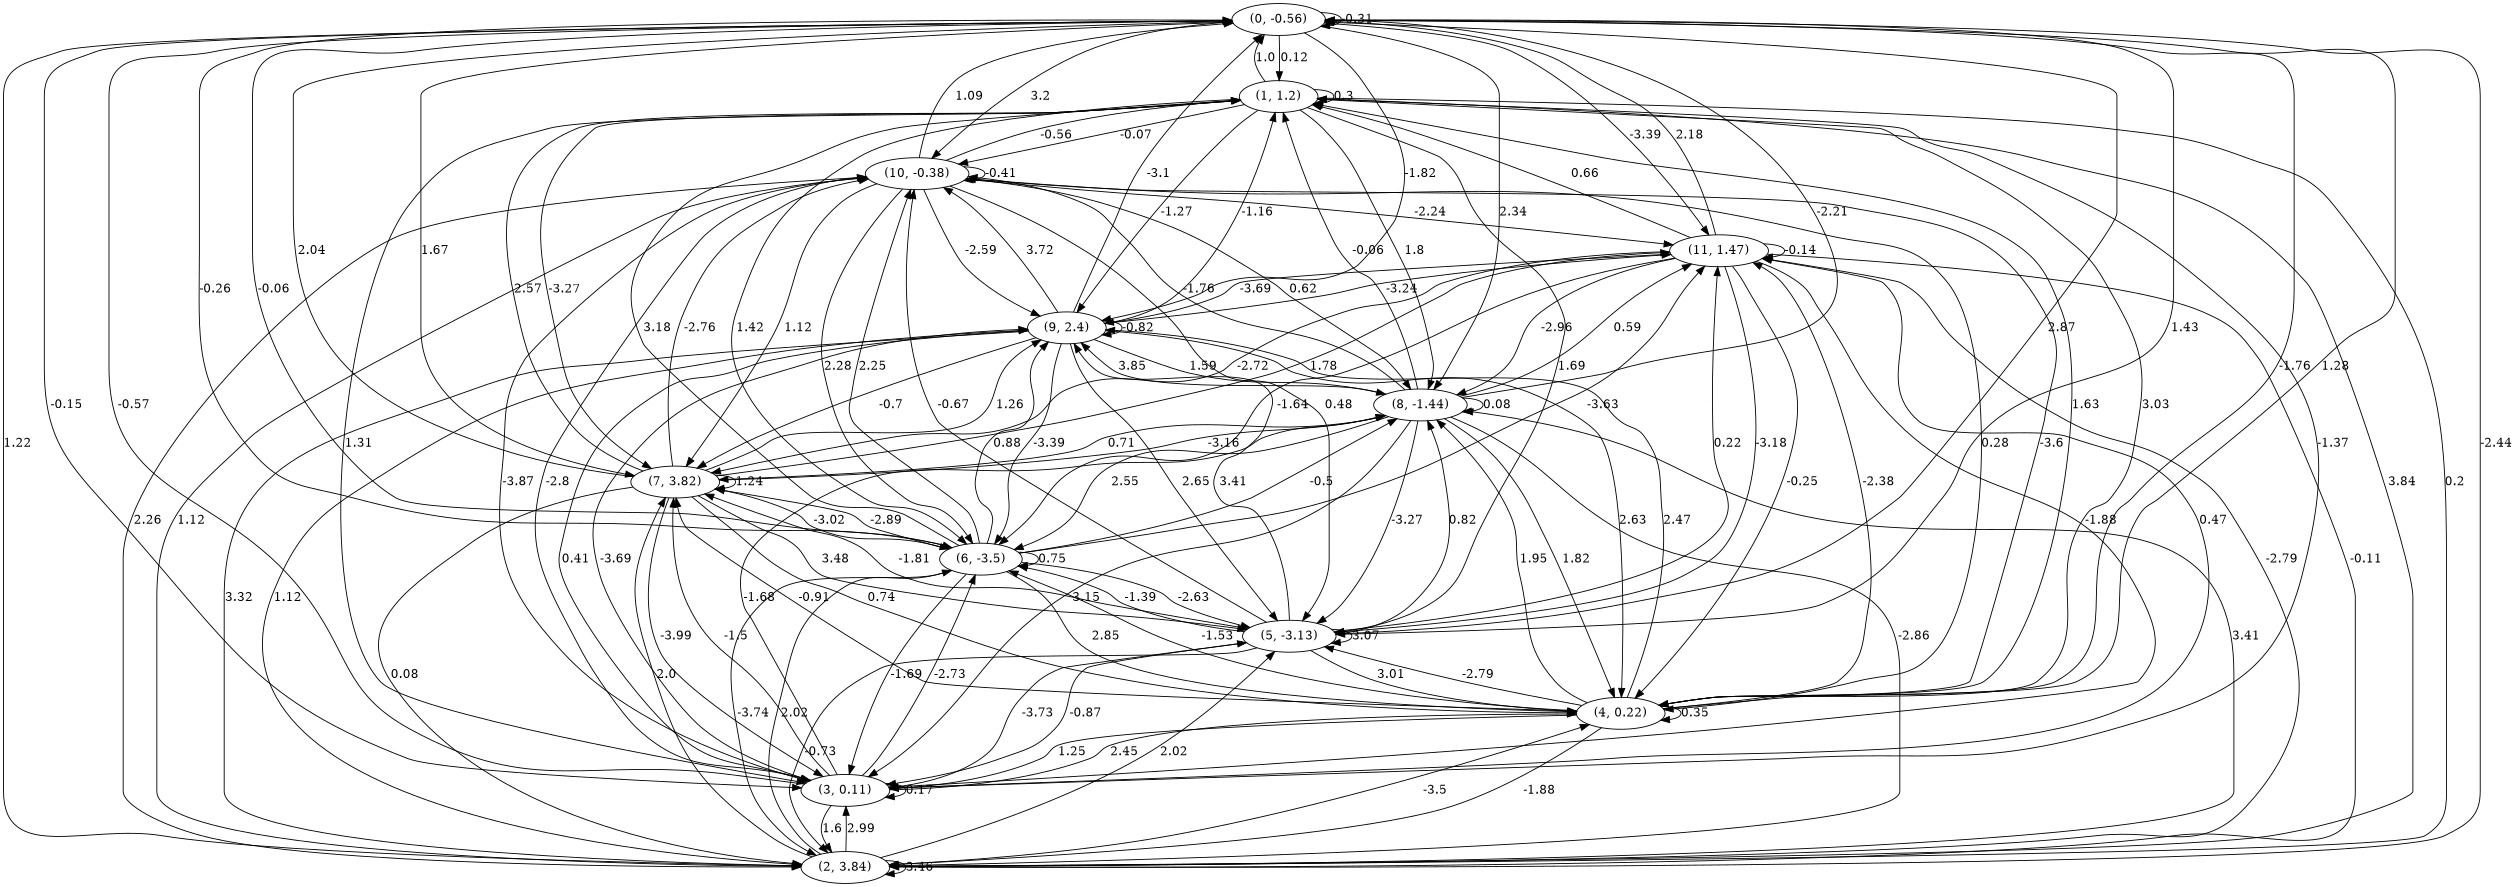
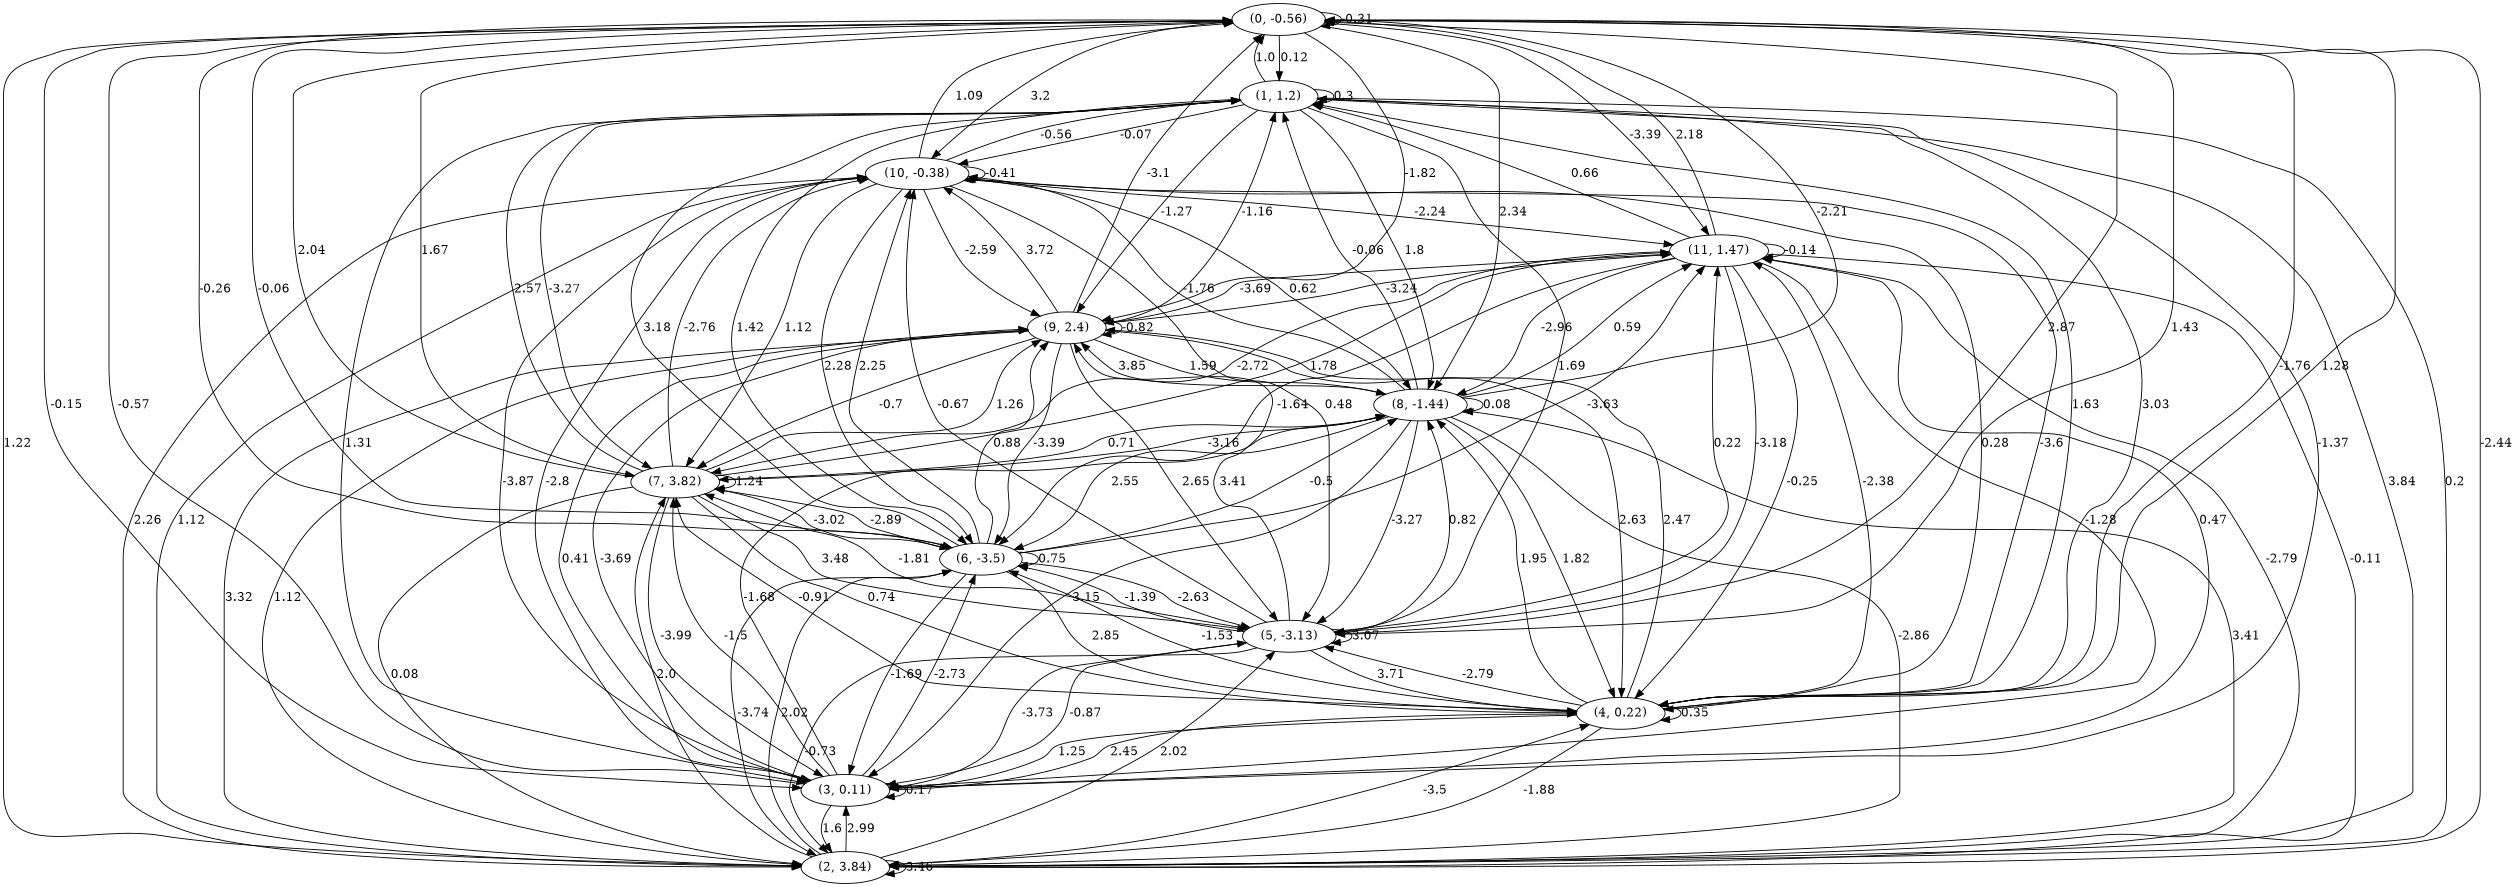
edge "(11, 1.47)" -> "(3, 0.11)": label "-1.88" -> "-1.28"
edge "(5, -3.13)" -> "(4, 0.22)": label "3.01" -> "3.71"
